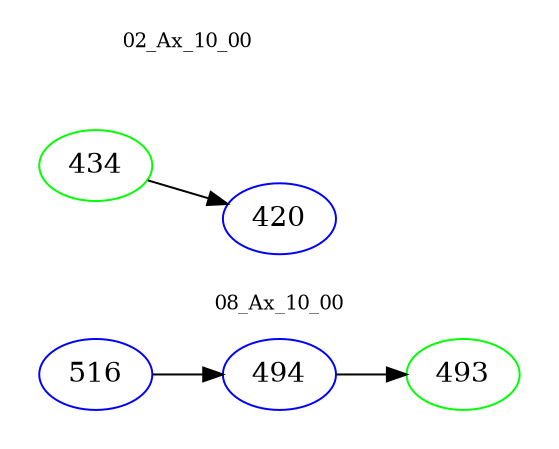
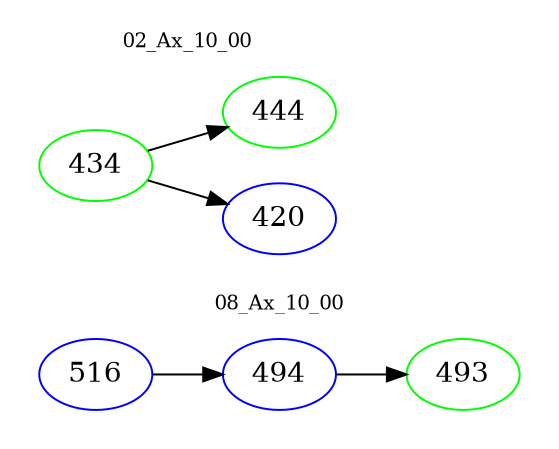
node "444": added
